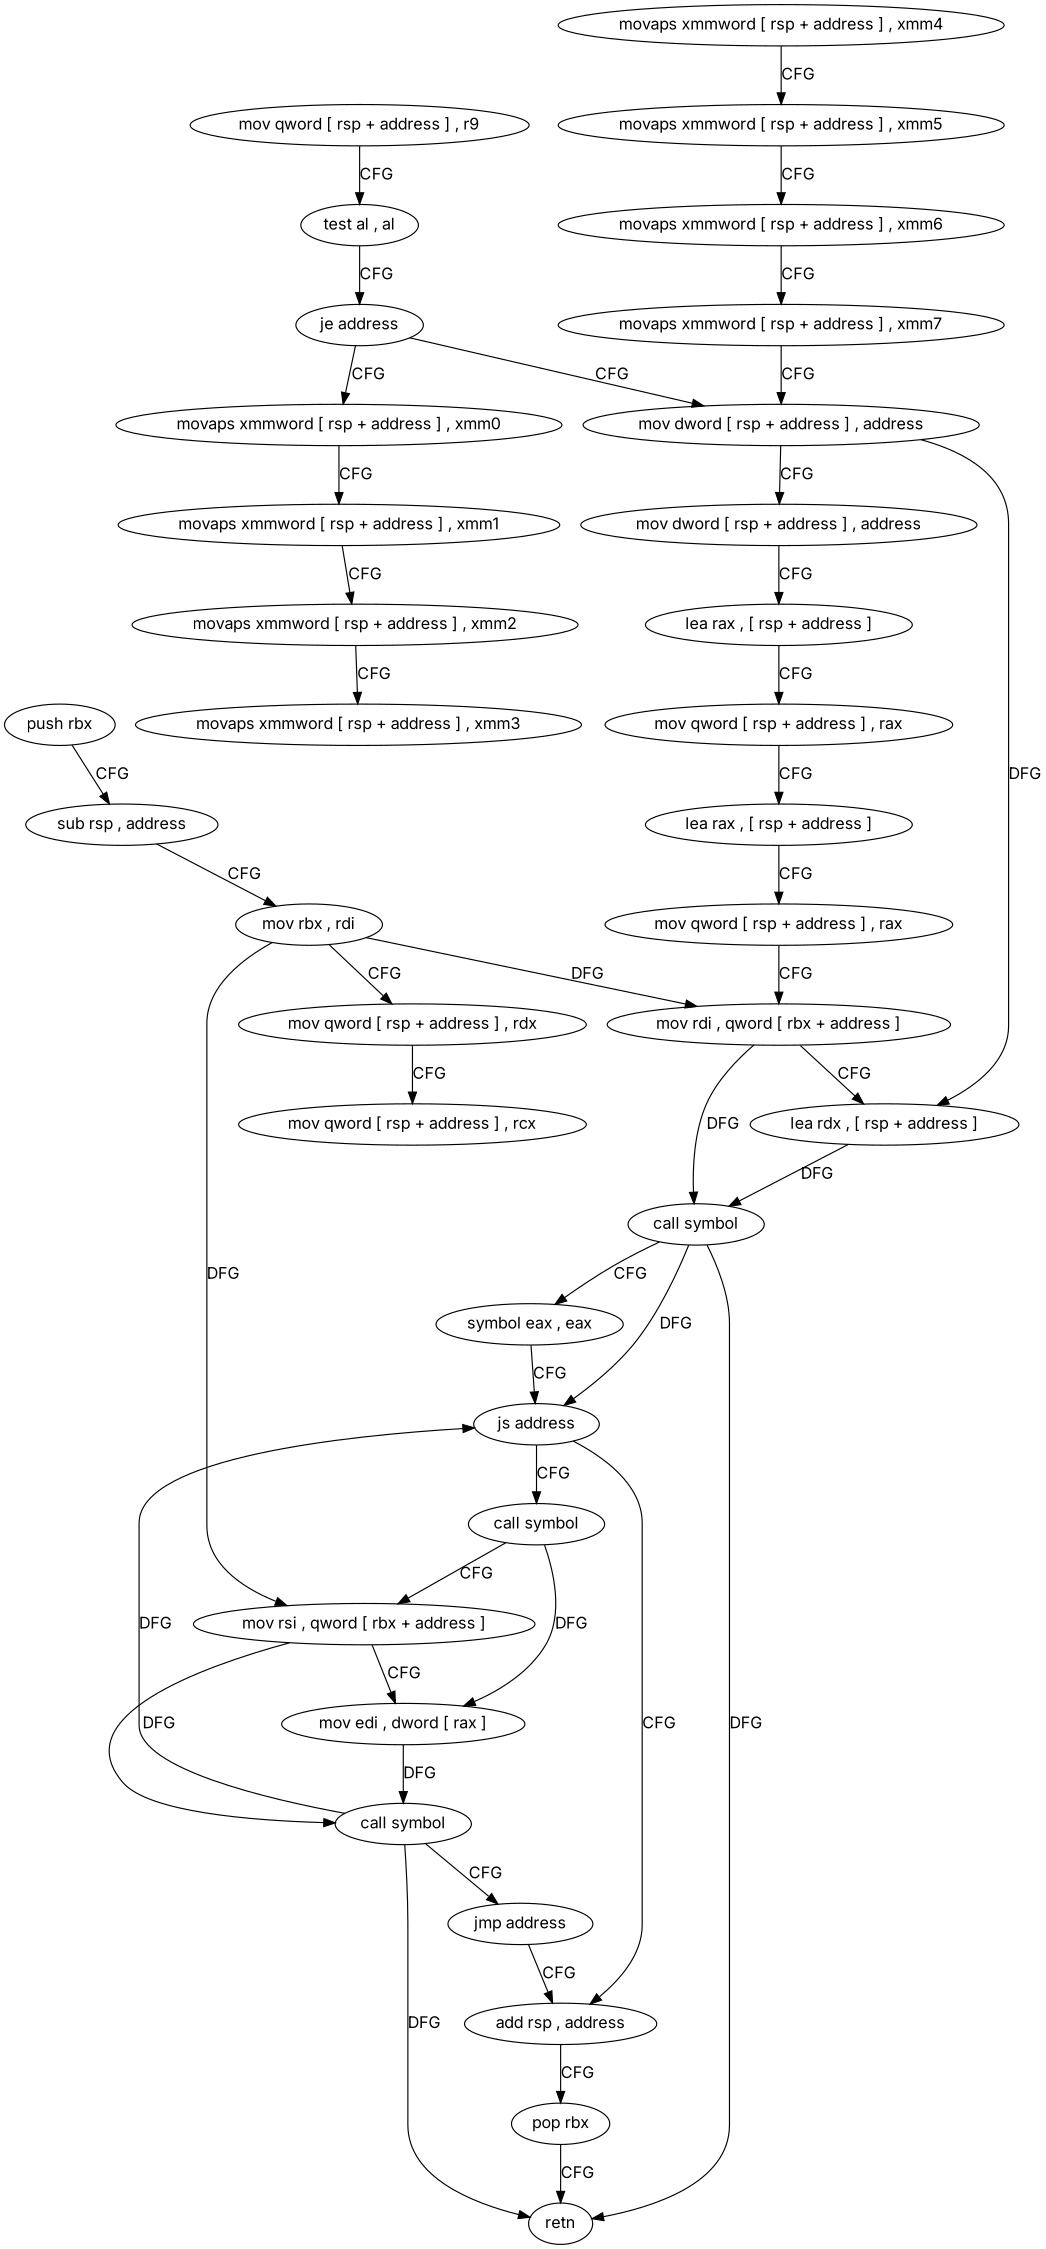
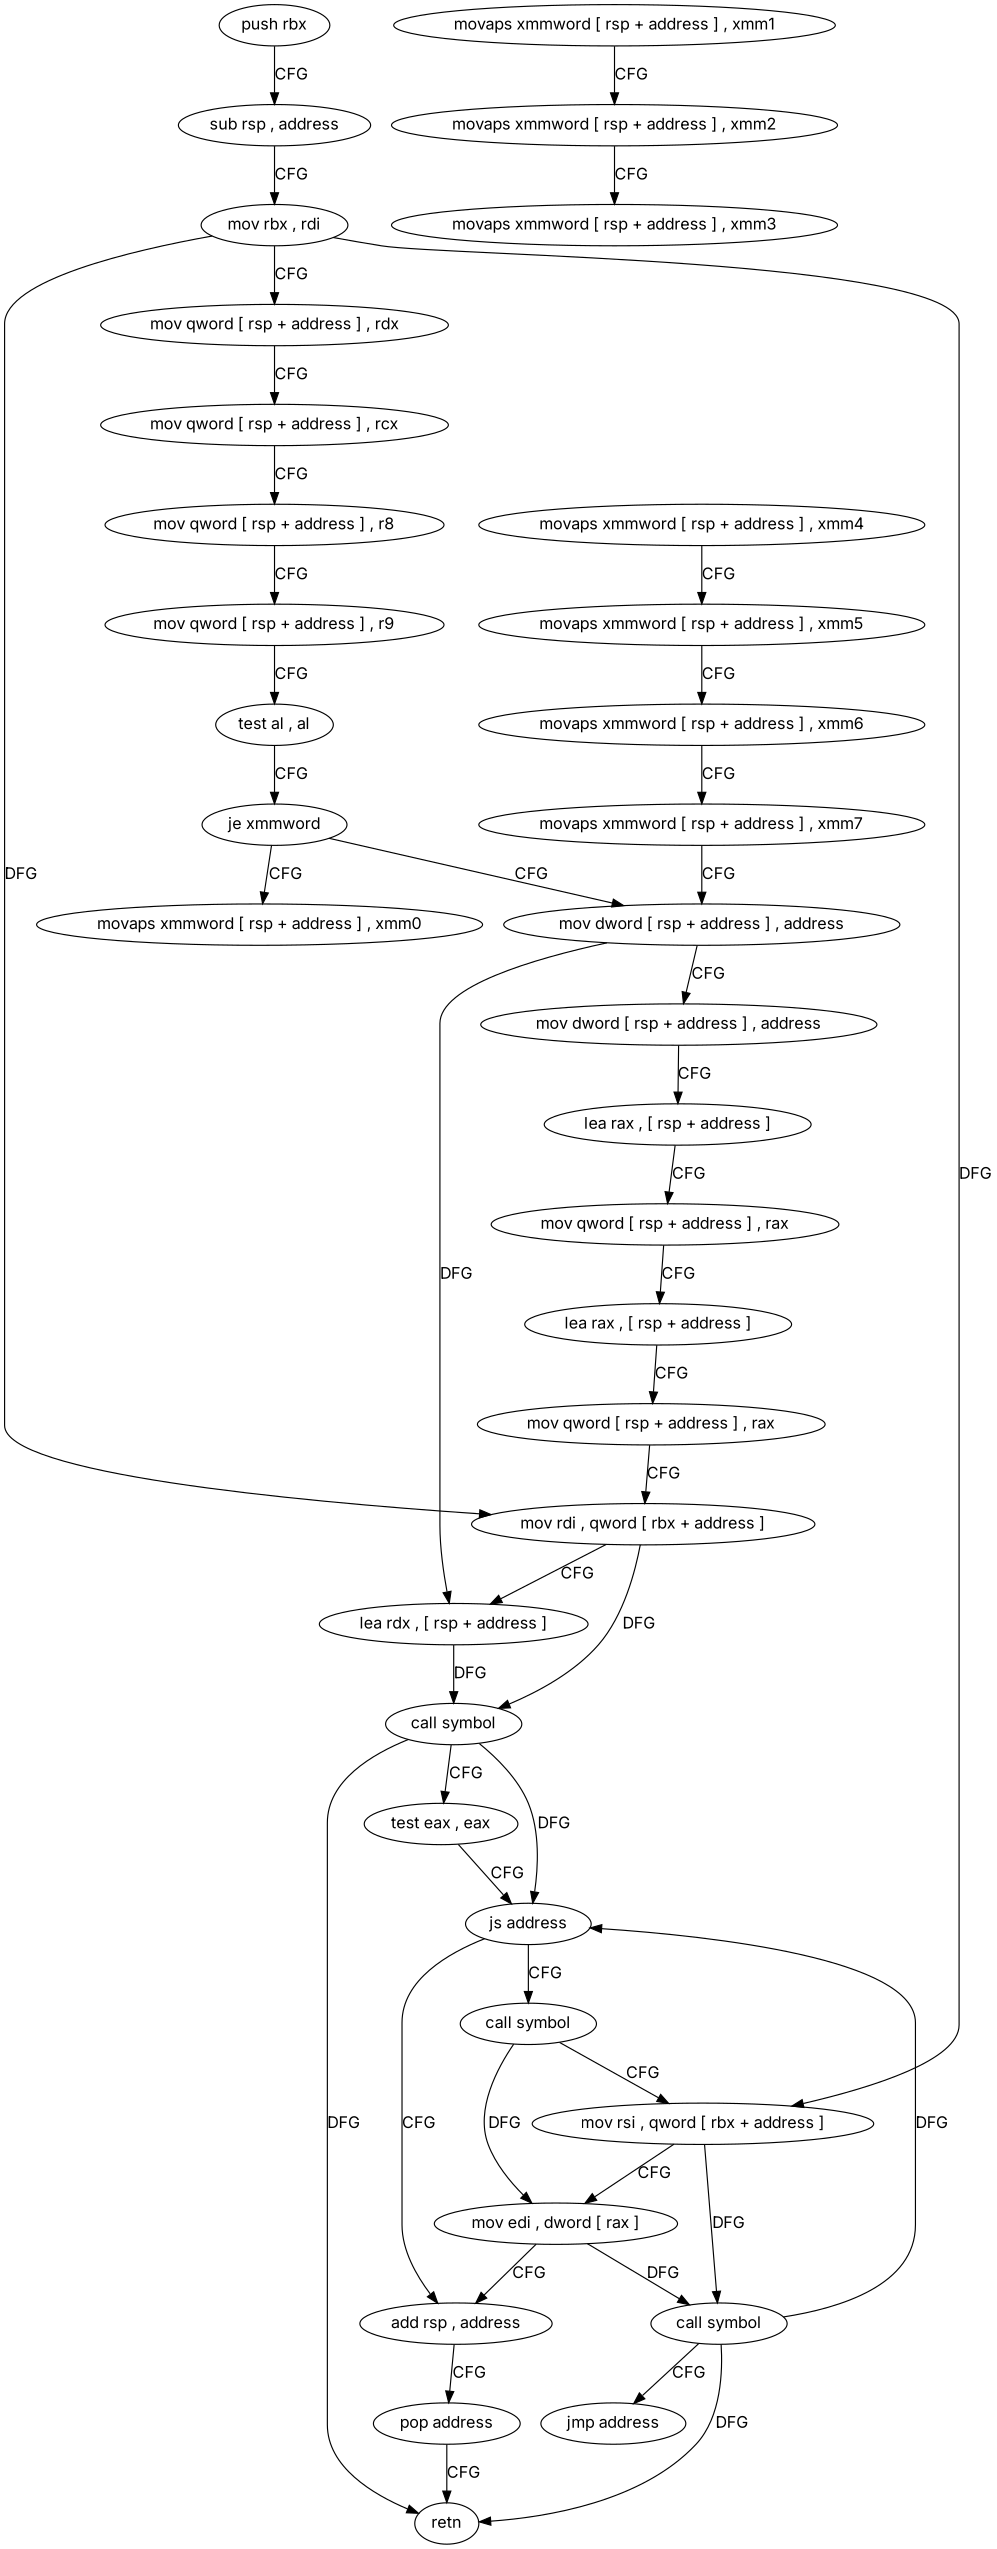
node "je address": label "je address" -> "je xmmword"
edge "movaps xmmword [ rsp + address ] , xmm0" -> "movaps xmmword [ rsp + address ] , xmm1": removed, label "CFG"
node "mov qword [ rsp + address ] , r8": added
node "symbol eax , eax": label "symbol eax , eax" -> "test eax , eax"
edge "jmp address" -> "add rsp , address": now "mov edi , dword [ rax ]" -> "add rsp , address"
node "pop rbx": label "pop rbx" -> "pop address"
